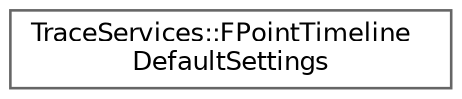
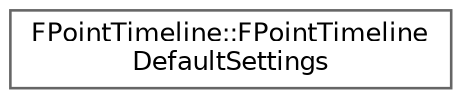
node "TraceServices::FPointTimeline DefaultSettings": label "TraceServices::FPointTimeline DefaultSettings" -> "FPointTimeline::FPointTimeline DefaultSettings"
